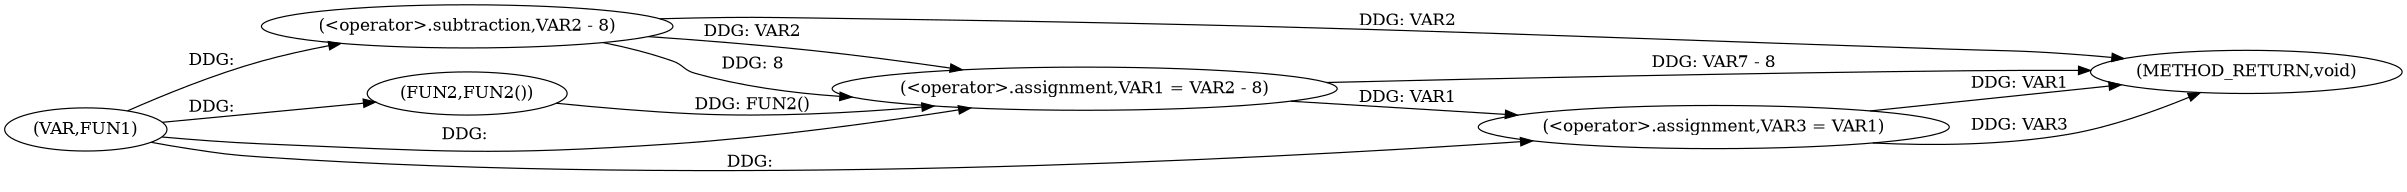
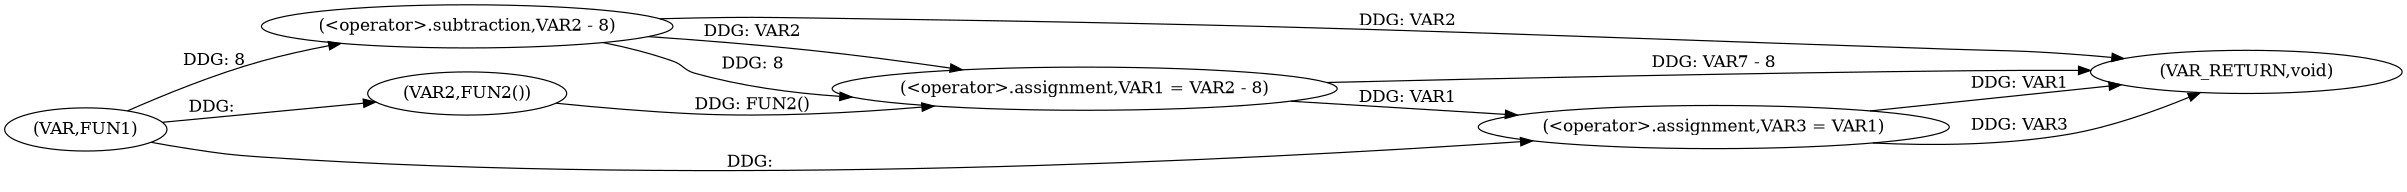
edge "(VAR,FUN1)" -> "(<operator>.subtraction,VAR2 - 8)": label "DDG: " -> "DDG: 8"
node "(METHOD_RETURN,void)": label "(METHOD_RETURN,void)" -> "(VAR_RETURN,void)"
node "(FUN2,FUN2())": label "(FUN2,FUN2())" -> "(VAR2,FUN2())"
edge "(VAR,FUN1)" -> "(<operator>.assignment,VAR1 = VAR2 - 8)": removed, label "DDG:"
